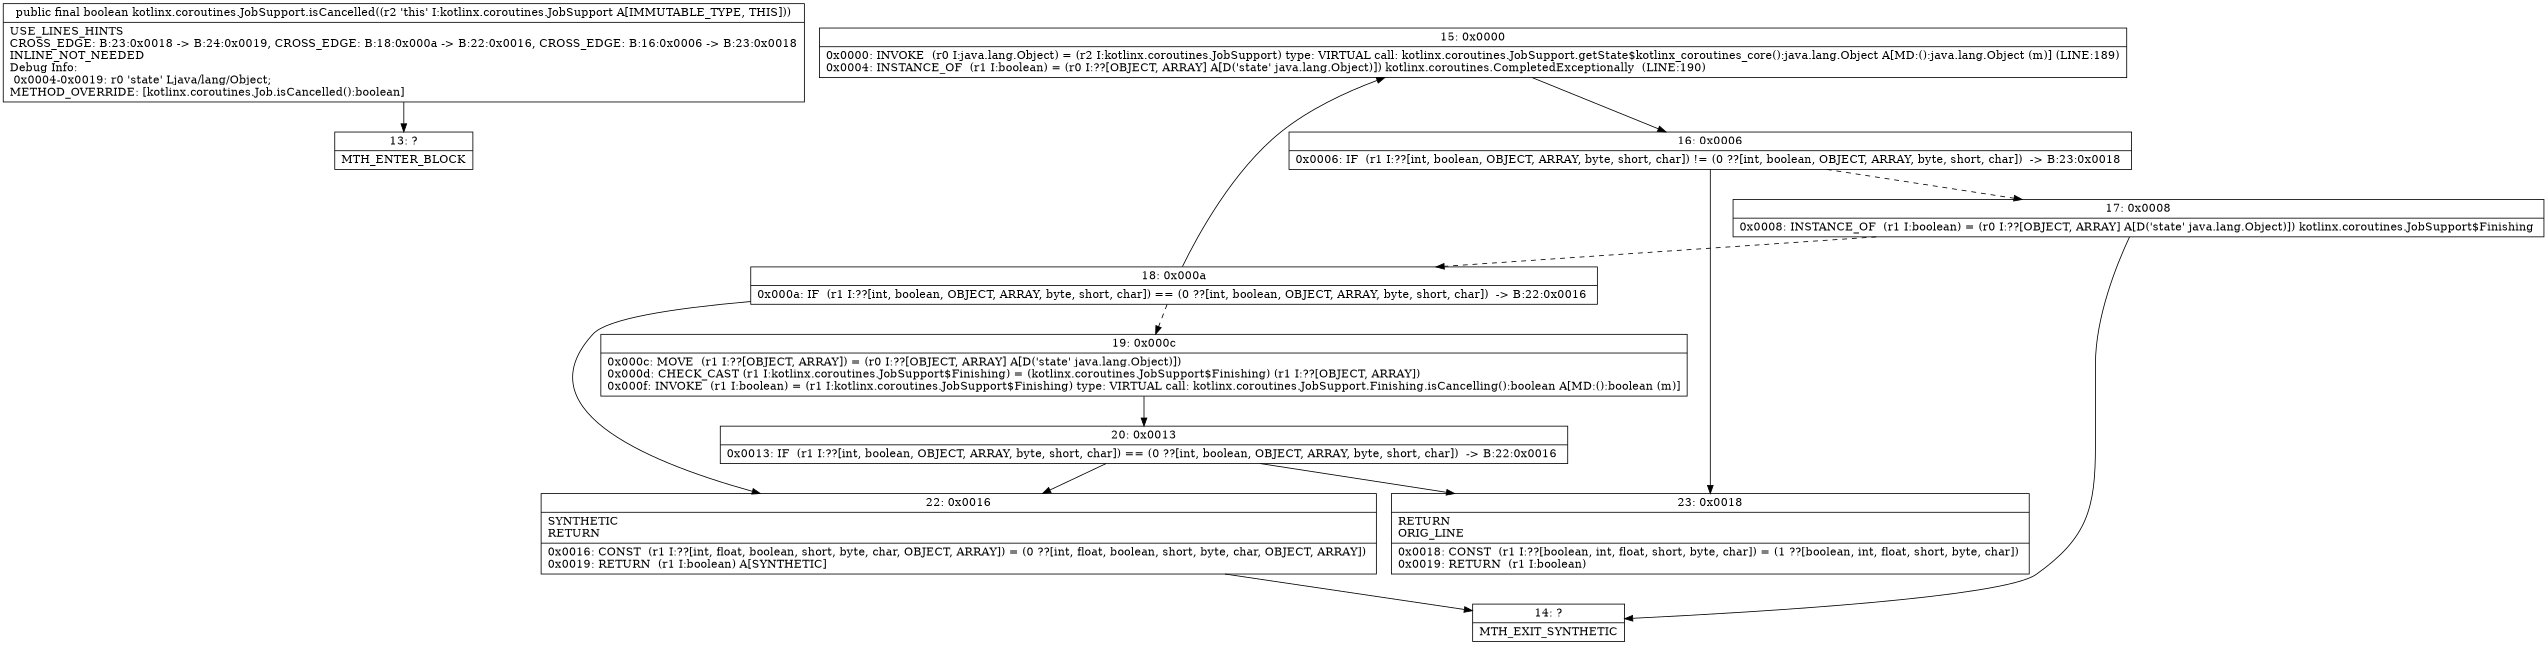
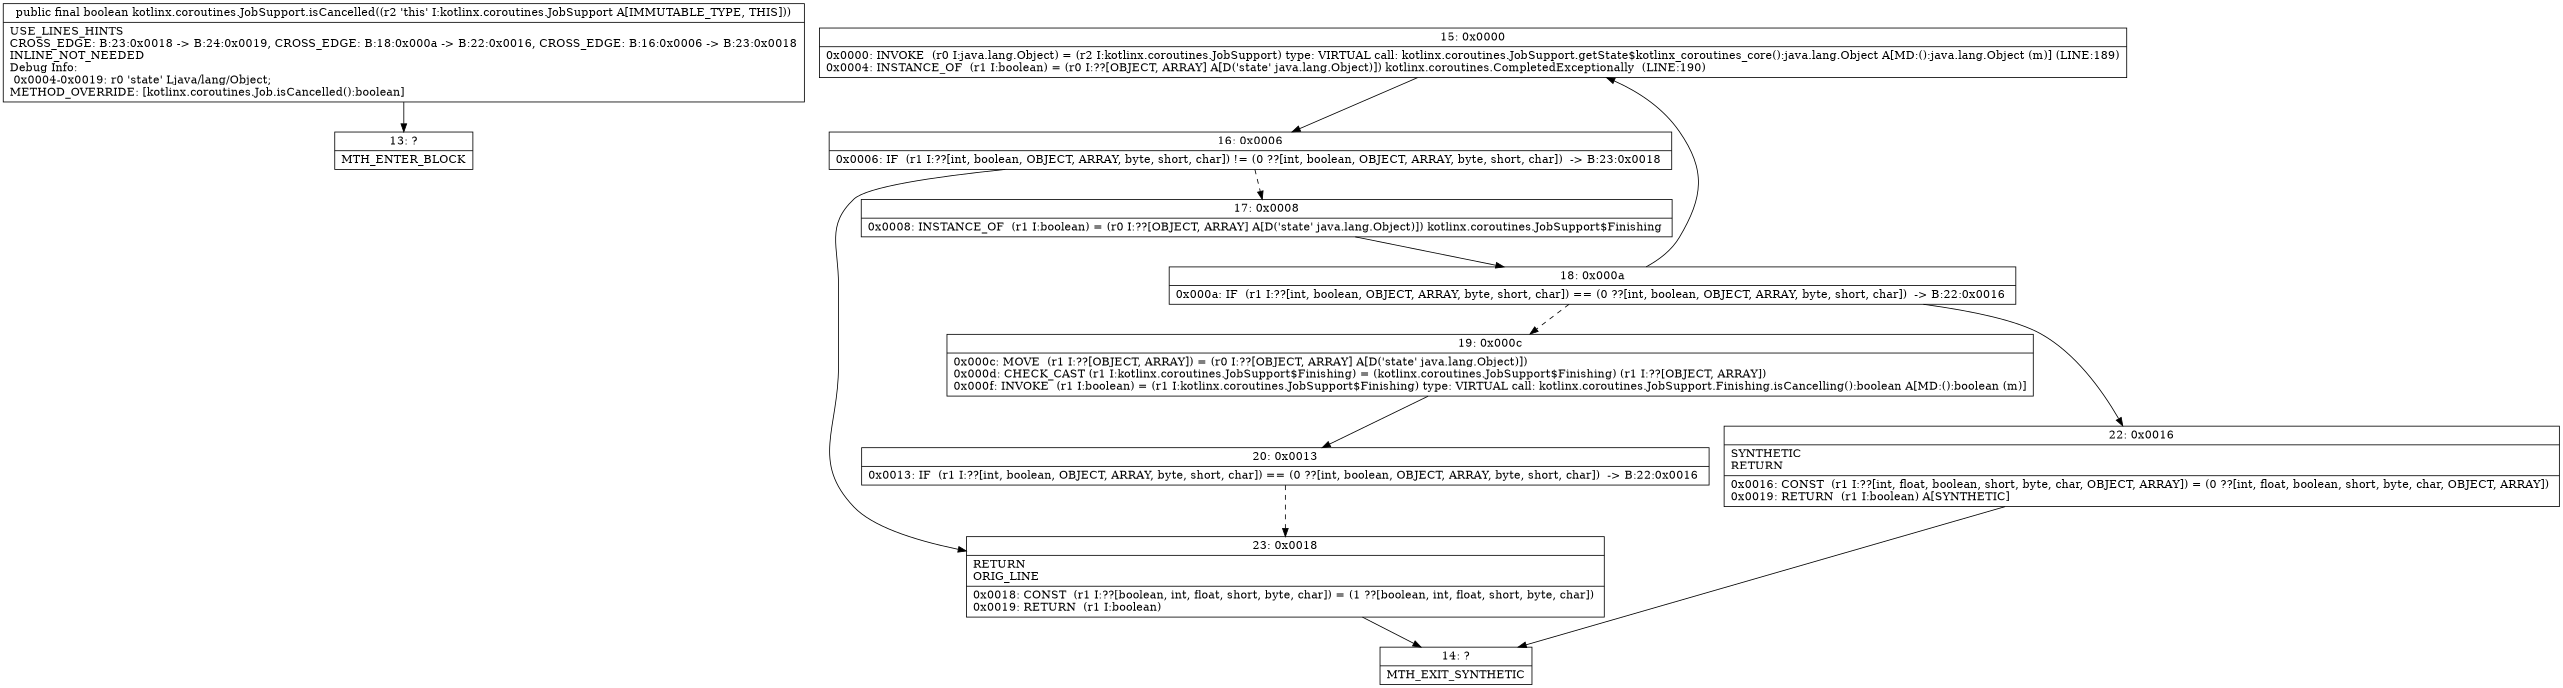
edge "17: 0x0008" -> "18: 0x000a": style dashed -> solid
edge "20: 0x0013" -> "22: 0x0016": removed
edge "20: 0x0013" -> "23: 0x0018": style solid -> dashed
edge "17: 0x0008" -> "14: ?": now "23: 0x0018" -> "14: ?"
